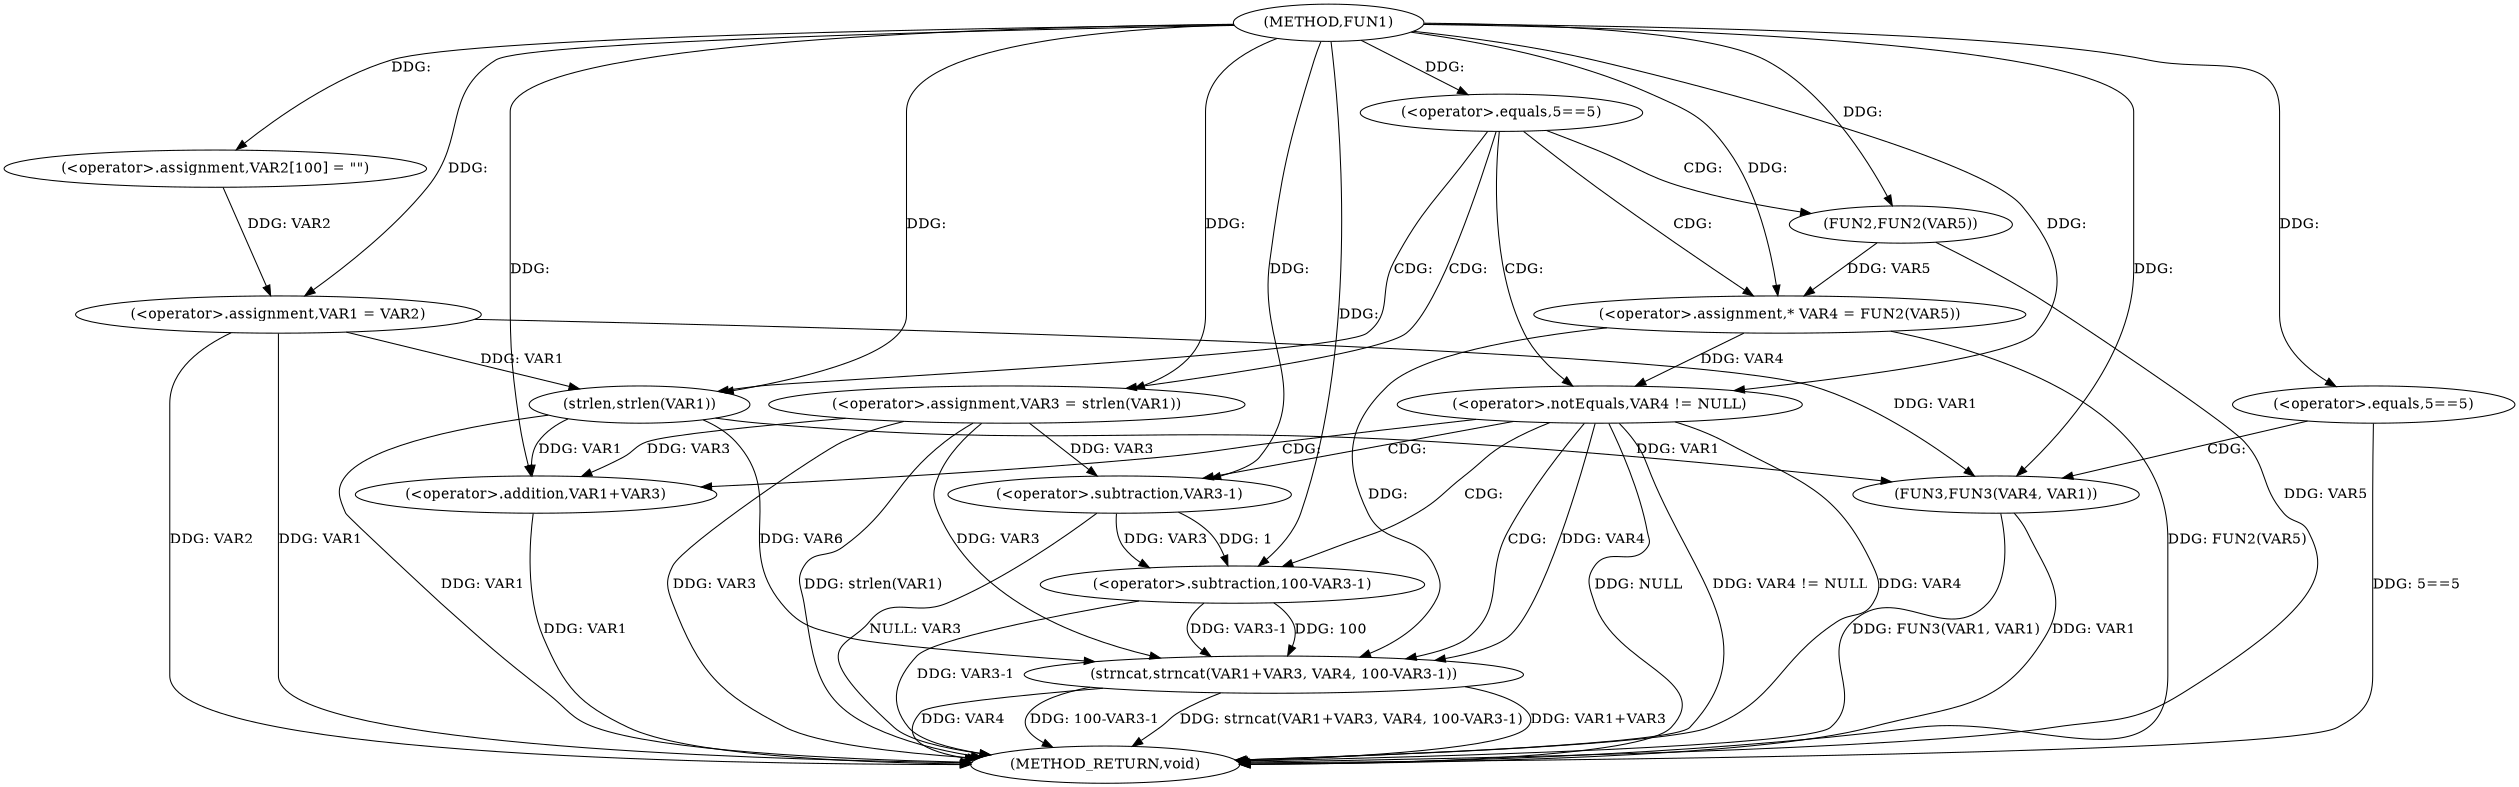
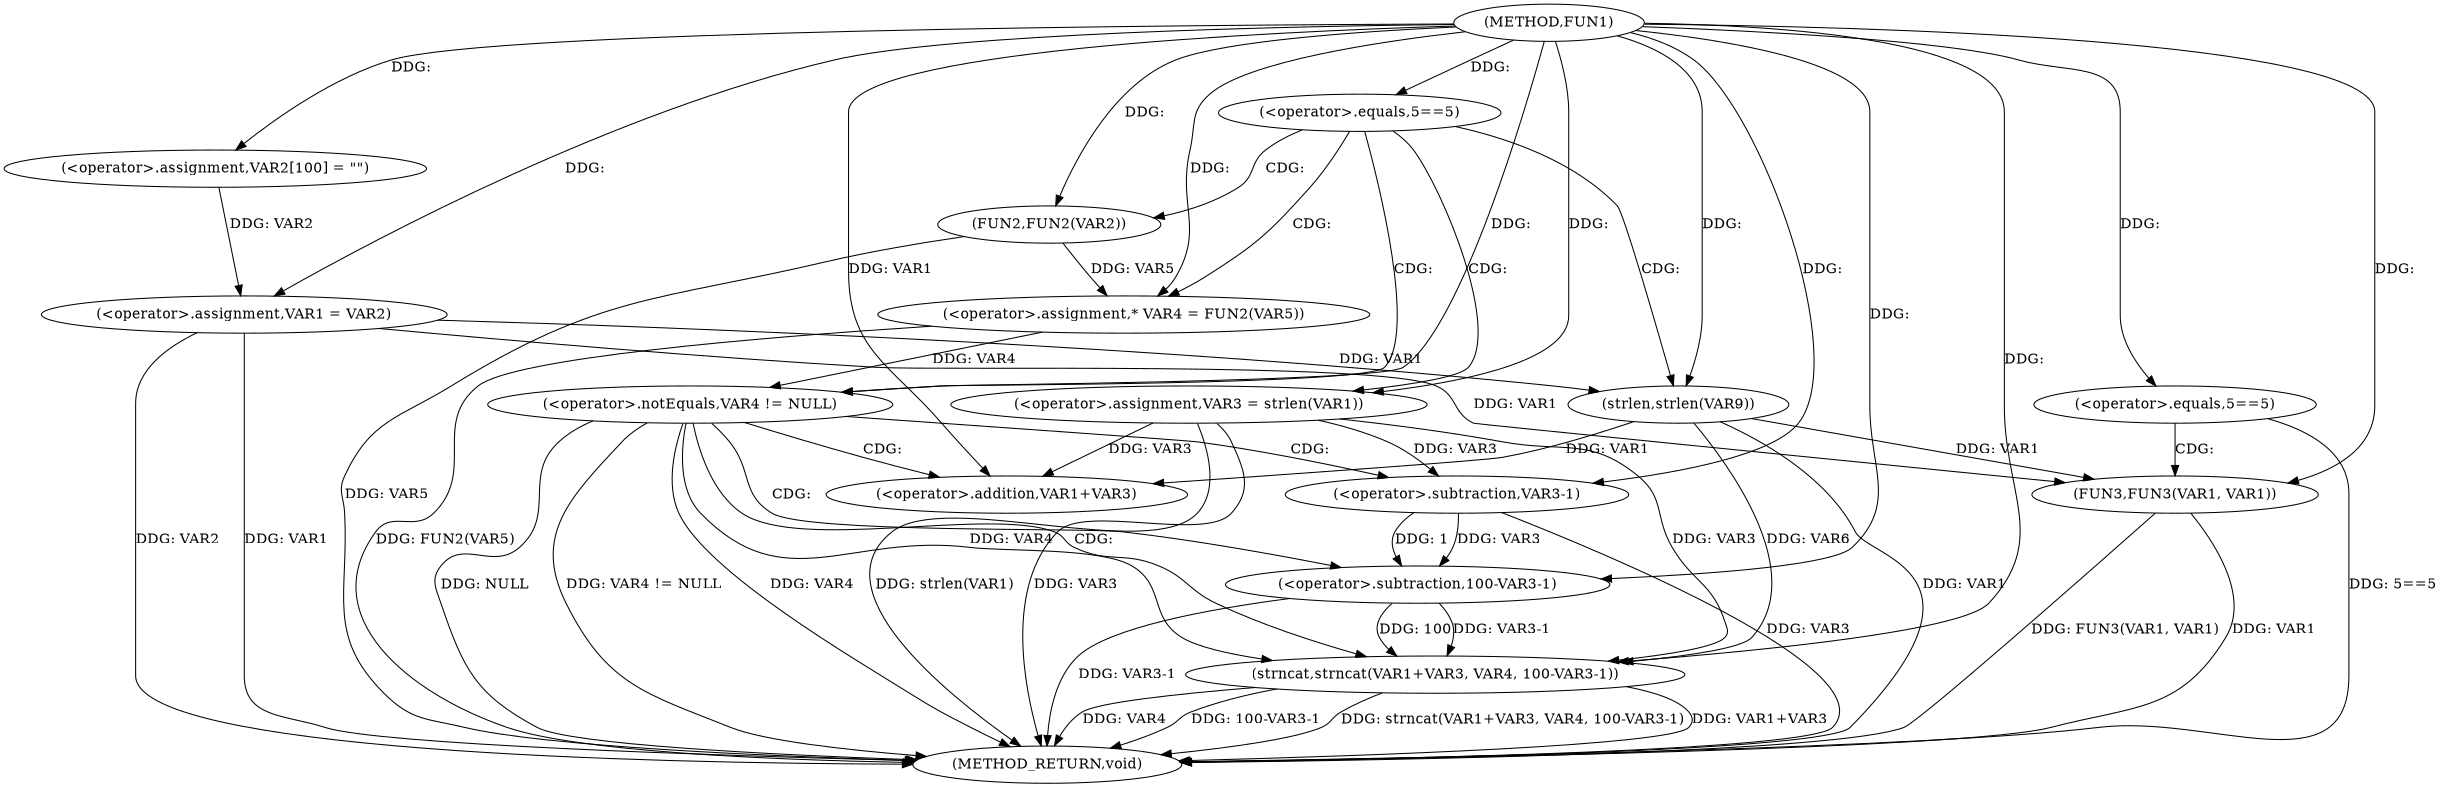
node "(FUN2,FUN2(VAR5))": label "(FUN2,FUN2(VAR5))" -> "(FUN2,FUN2(VAR2))"
edge "(METHOD,FUN1)" -> "(<operator>.addition,VAR1+VAR3)": label "DDG: " -> "DDG: VAR1"
node "(strlen,strlen(VAR1))": label "(strlen,strlen(VAR1))" -> "(strlen,strlen(VAR9))"
edge "(<operator>.assignment,* VAR4 = FUN2(VAR5))" -> "(strncat,strncat(VAR1+VAR3, VAR4, 100-VAR3-1))": now "(METHOD,FUN1)" -> "(strncat,strncat(VAR1+VAR3, VAR4, 100-VAR3-1))"
node "(FUN3,FUN3(VAR4, VAR1))": label "(FUN3,FUN3(VAR4, VAR1))" -> "(FUN3,FUN3(VAR1, VAR1))"
edge "(<operator>.subtraction,VAR3-1)" -> "(METHOD_RETURN,void)": label "NULL: VAR3" -> "DDG: VAR3"
edge "(<operator>.addition,VAR1+VAR3)" -> "(METHOD_RETURN,void)": removed, label "DDG: VAR1"
